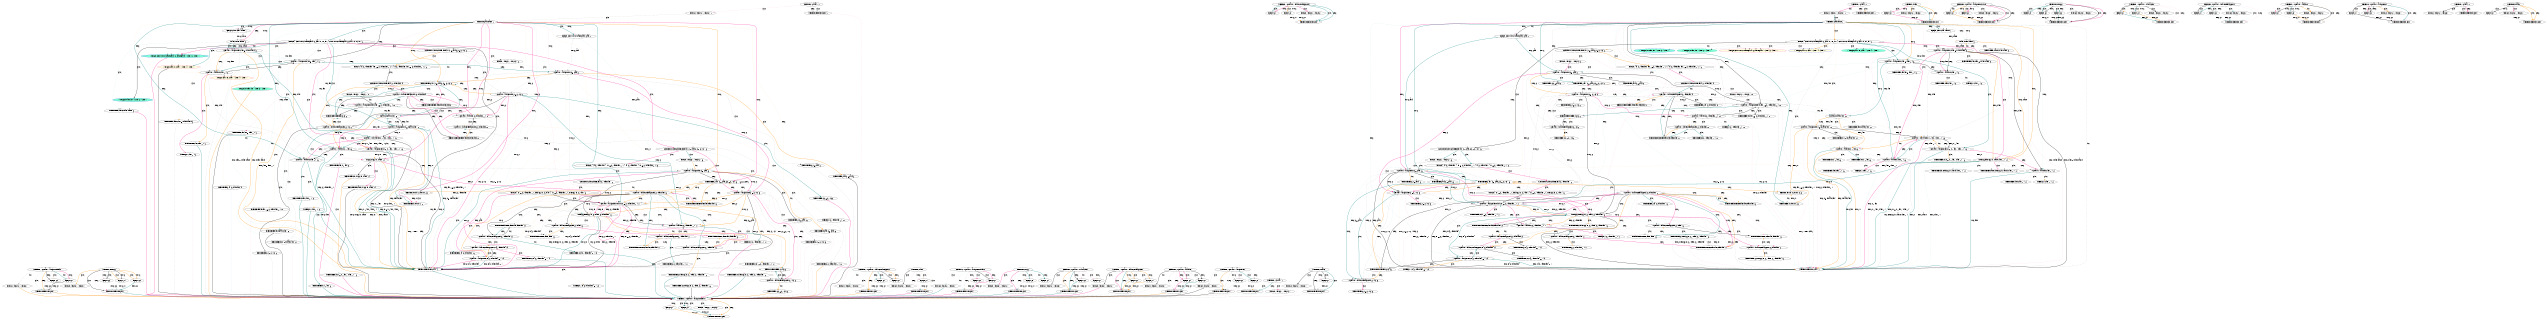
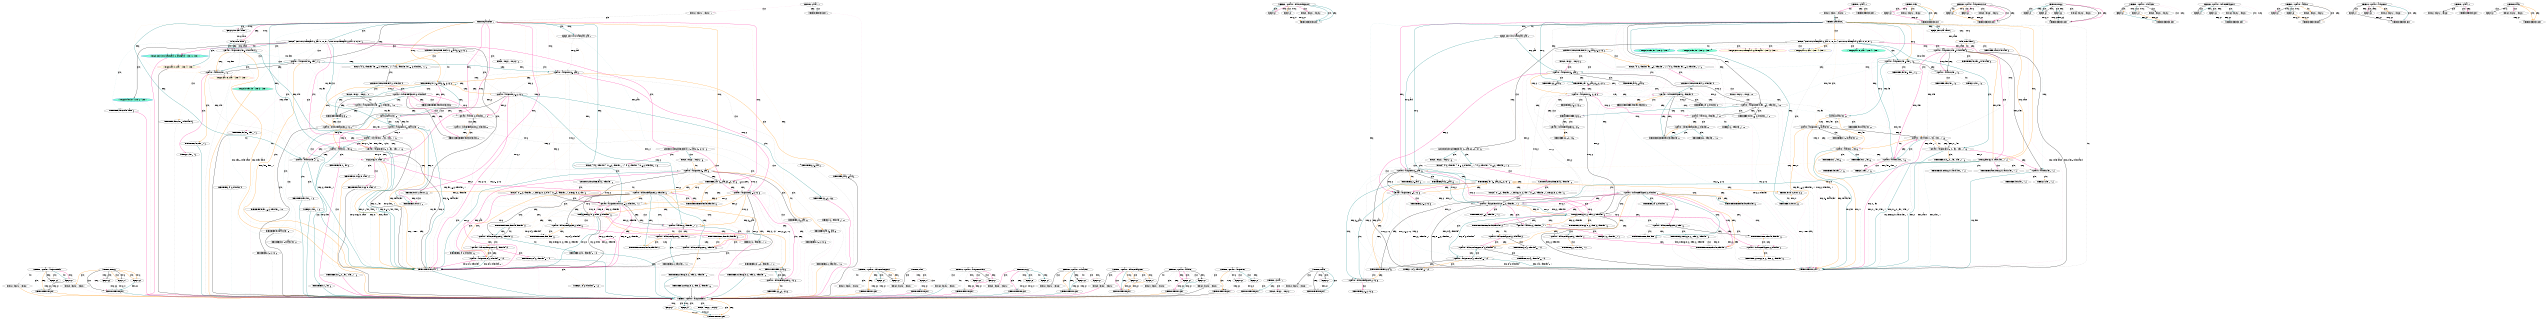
edge "(strcpy,strcpy(m, name))" -> "(IDENTIFIER,m,strcpy(m, name))": style bold -> dotted
